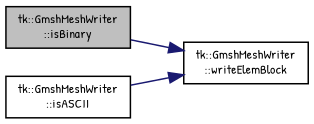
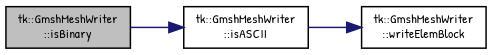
edge "tk::GmshMeshWriter ::isBinary" -> "tk::GmshMeshWriter ::writeElemBlock": now "tk::GmshMeshWriter ::isBinary" -> "tk::GmshMeshWriter ::isASCII"
